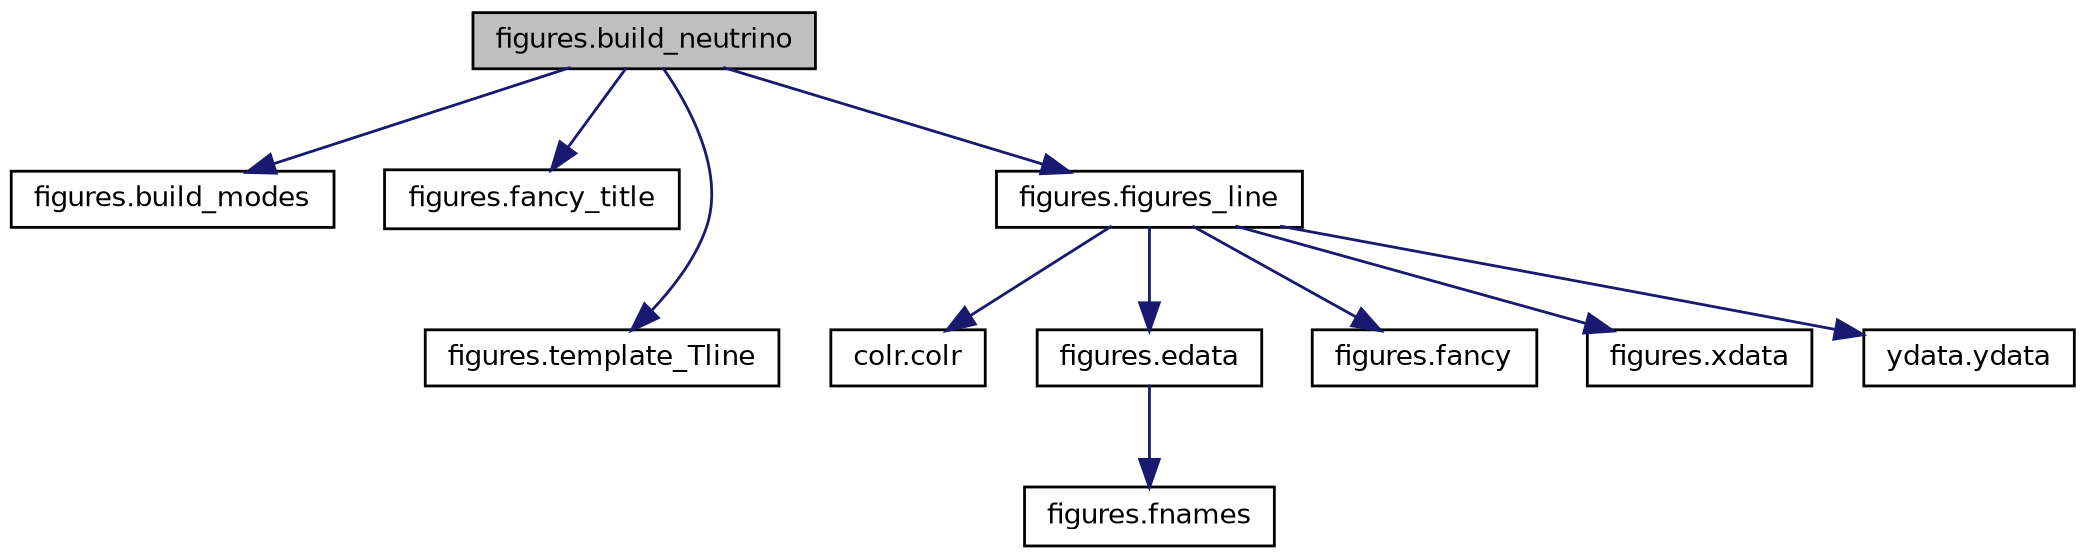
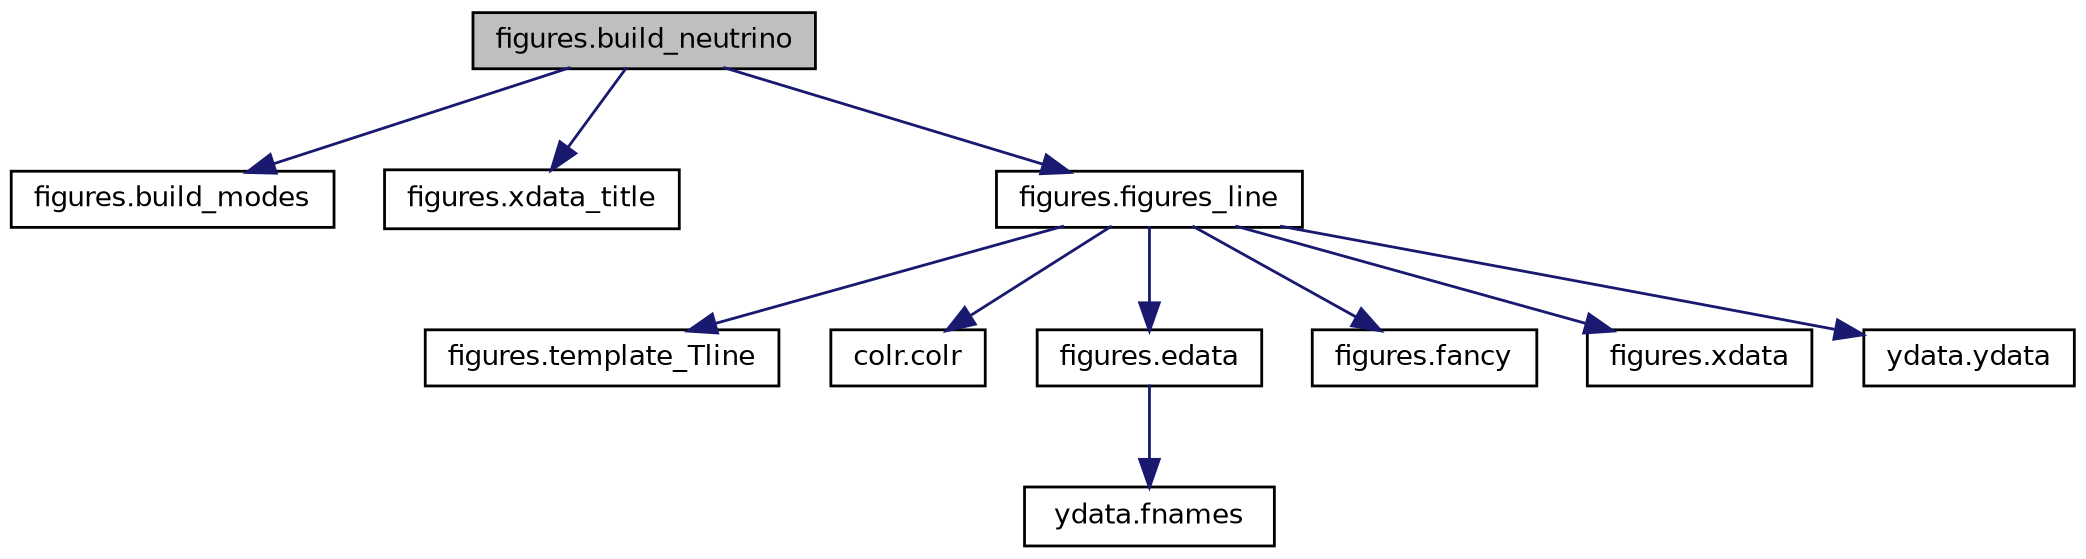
edge "figures.build_neutrino" -> "figures.template_Tline": now "figures.figures_line" -> "figures.template_Tline"
node "figures.fancy_title": label "figures.fancy_title" -> "figures.xdata_title"
node "figures.fnames": label "figures.fnames" -> "ydata.fnames"
